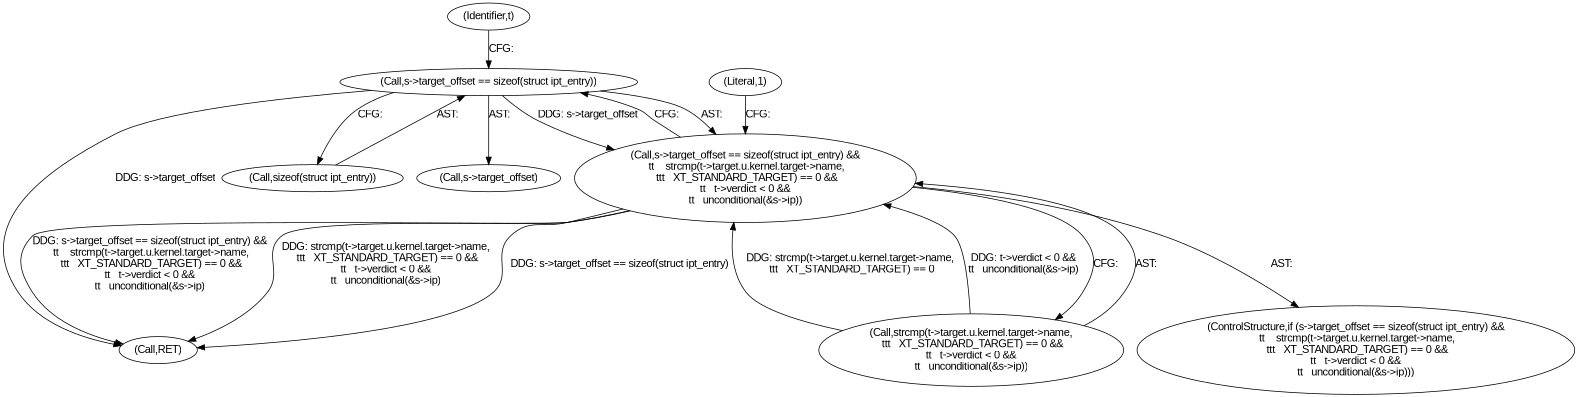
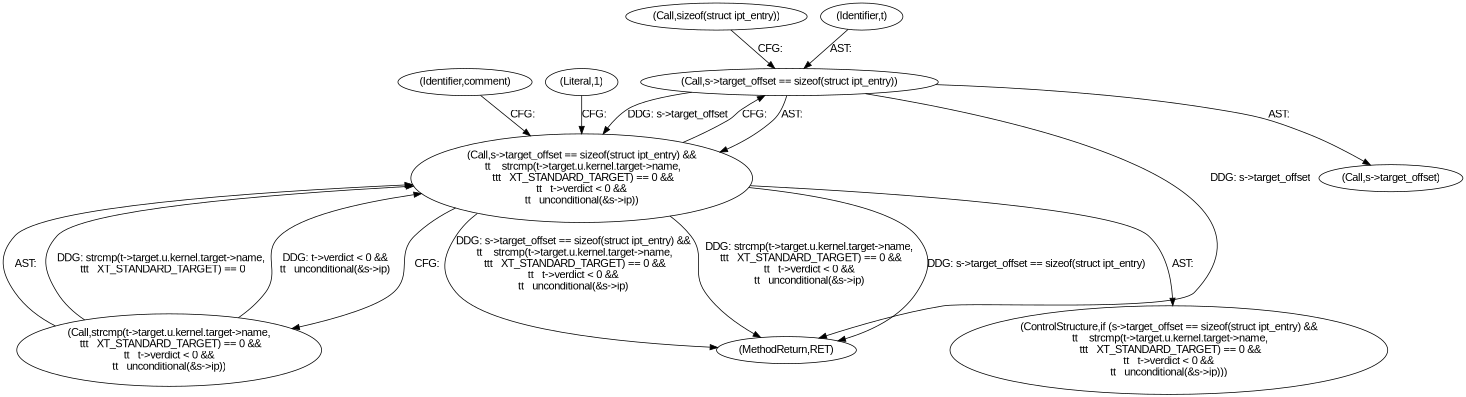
edge "(Identifier,t)" -> "(Call,s->target_offset == sizeof(struct ipt_entry))": label "CFG: " -> "AST: "
node "(Identifier,comment)": added
edge "(Call,sizeof(struct ipt_entry))" -> "(Call,s->target_offset == sizeof(struct ipt_entry))": label "AST: " -> "CFG: "
edge "(Call,s->target_offset == sizeof(struct ipt_entry))" -> "(Call,sizeof(struct ipt_entry))": removed, label "CFG:"
node "(Call,RET)": label "(Call,RET)" -> "(MethodReturn,RET)"
